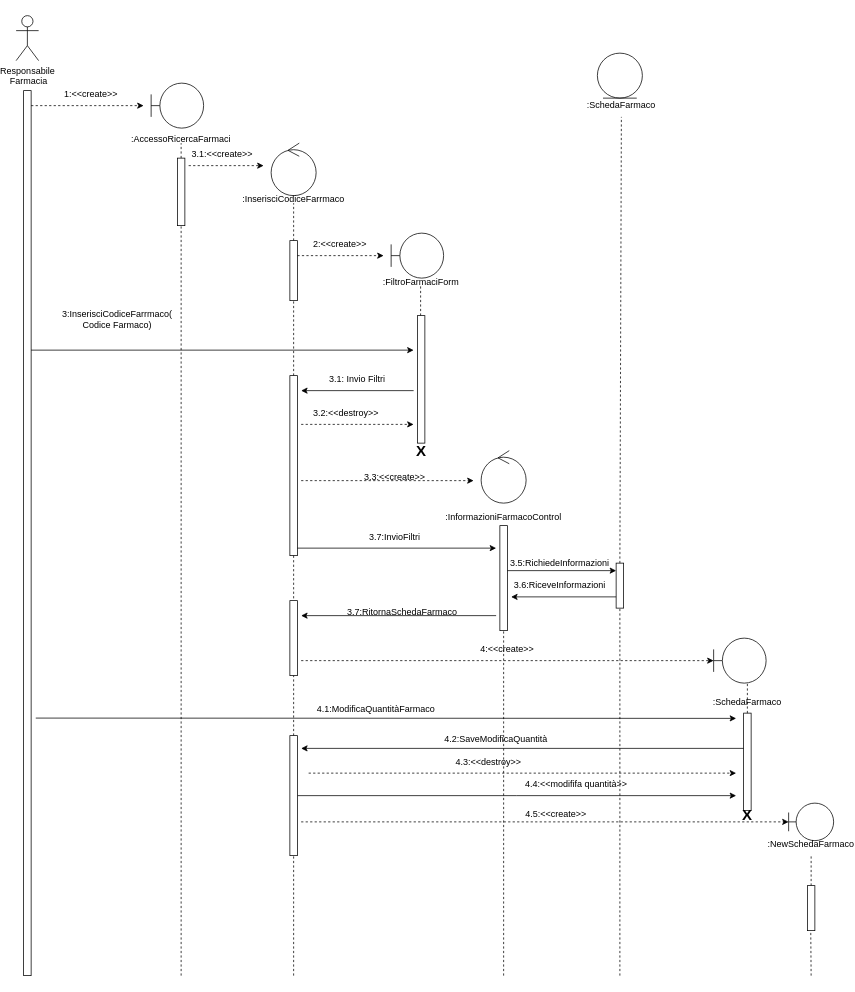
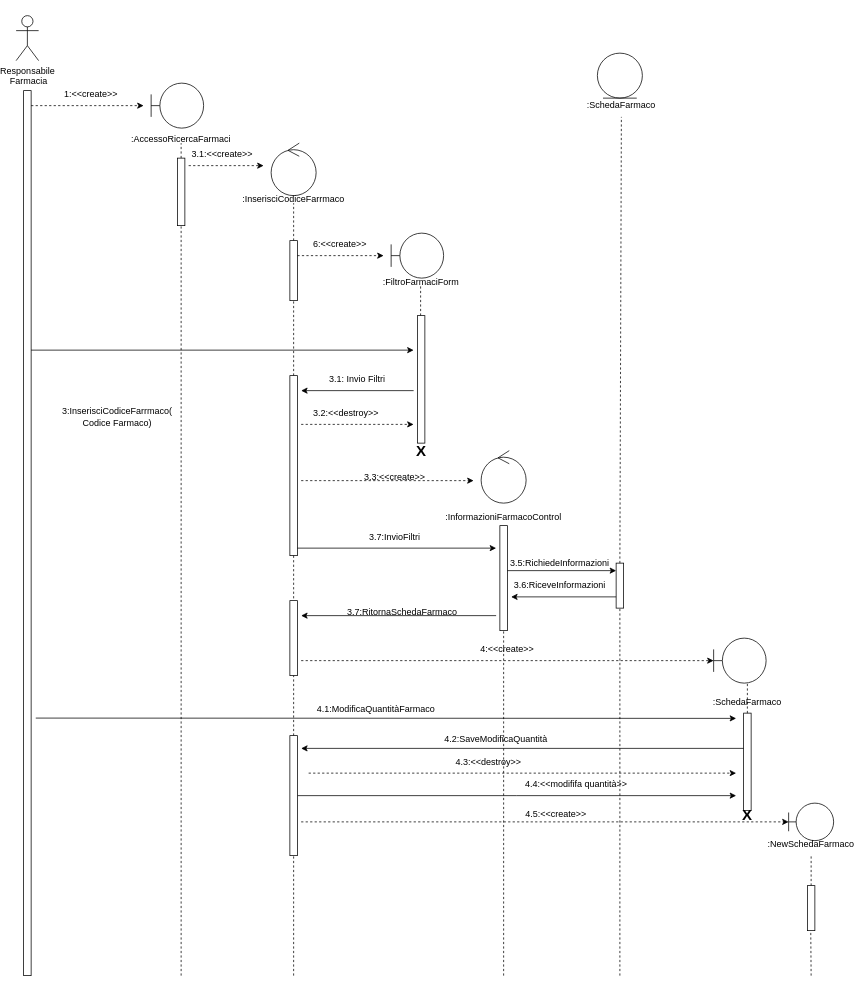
node "2:<<create>>": label "2:<<create>>" -> "6:<<create>>"
node "3:InserisciCodiceFarrmaco( Codice Farmaco)": moved (117, 319) -> (117, 417)
